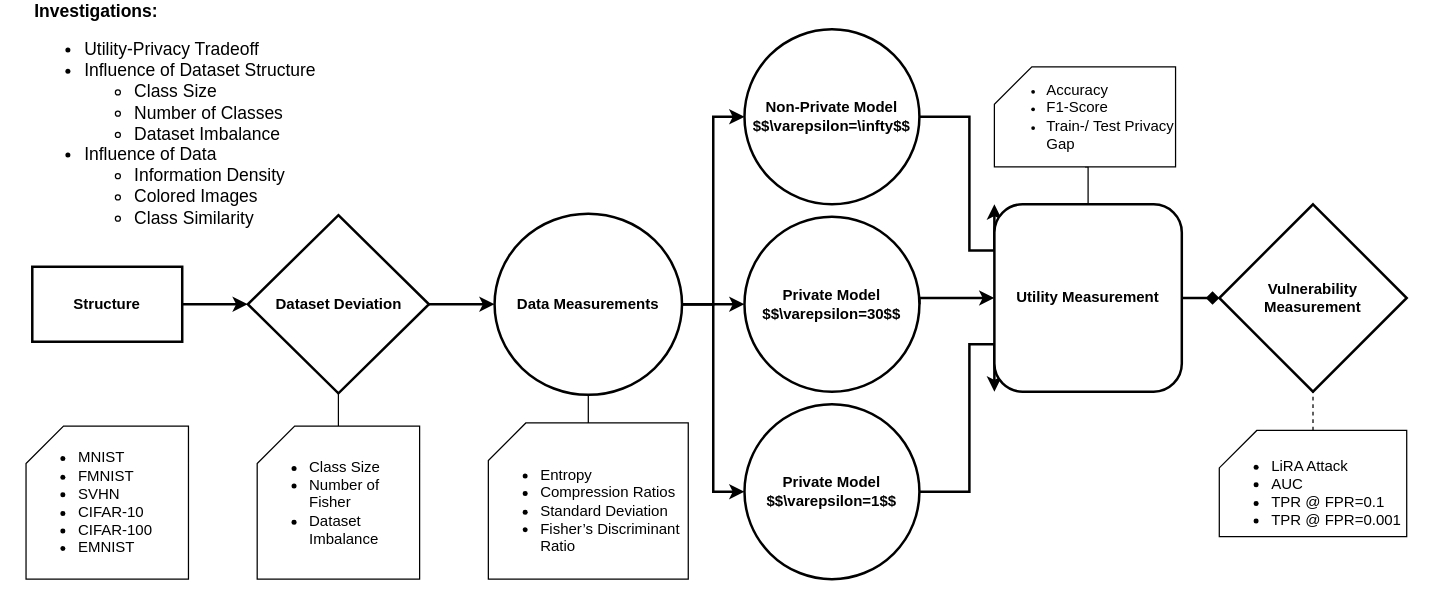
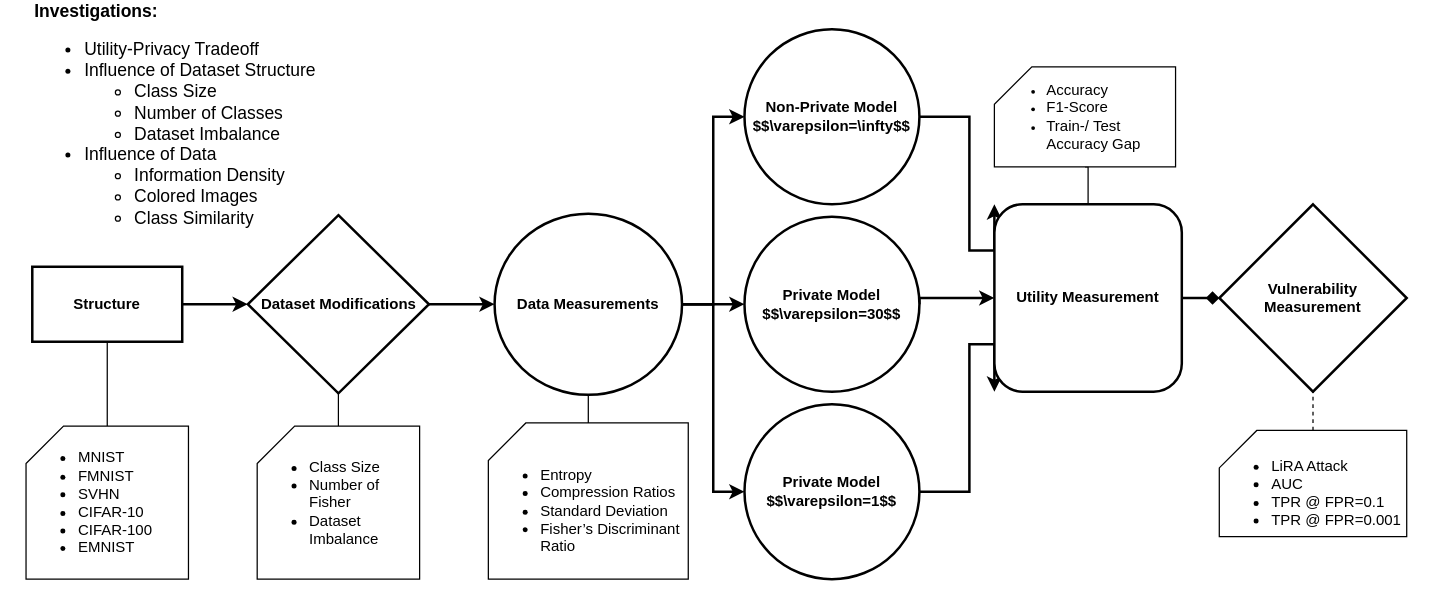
node "Accuracy F1-Score Train-/ Test Privacy Gap": label "Accuracy F1-Score Train-/ Test Privacy Gap" -> "Accuracy F1-Score Train-/ Test Accuracy Gap"
node "Dataset Deviation": label "Dataset Deviation" -> "Dataset Modifications"
edge "Structure" -- "MNIST FMNIST SVHN CIFAR-10 CIFAR-100 EMNIST": added
